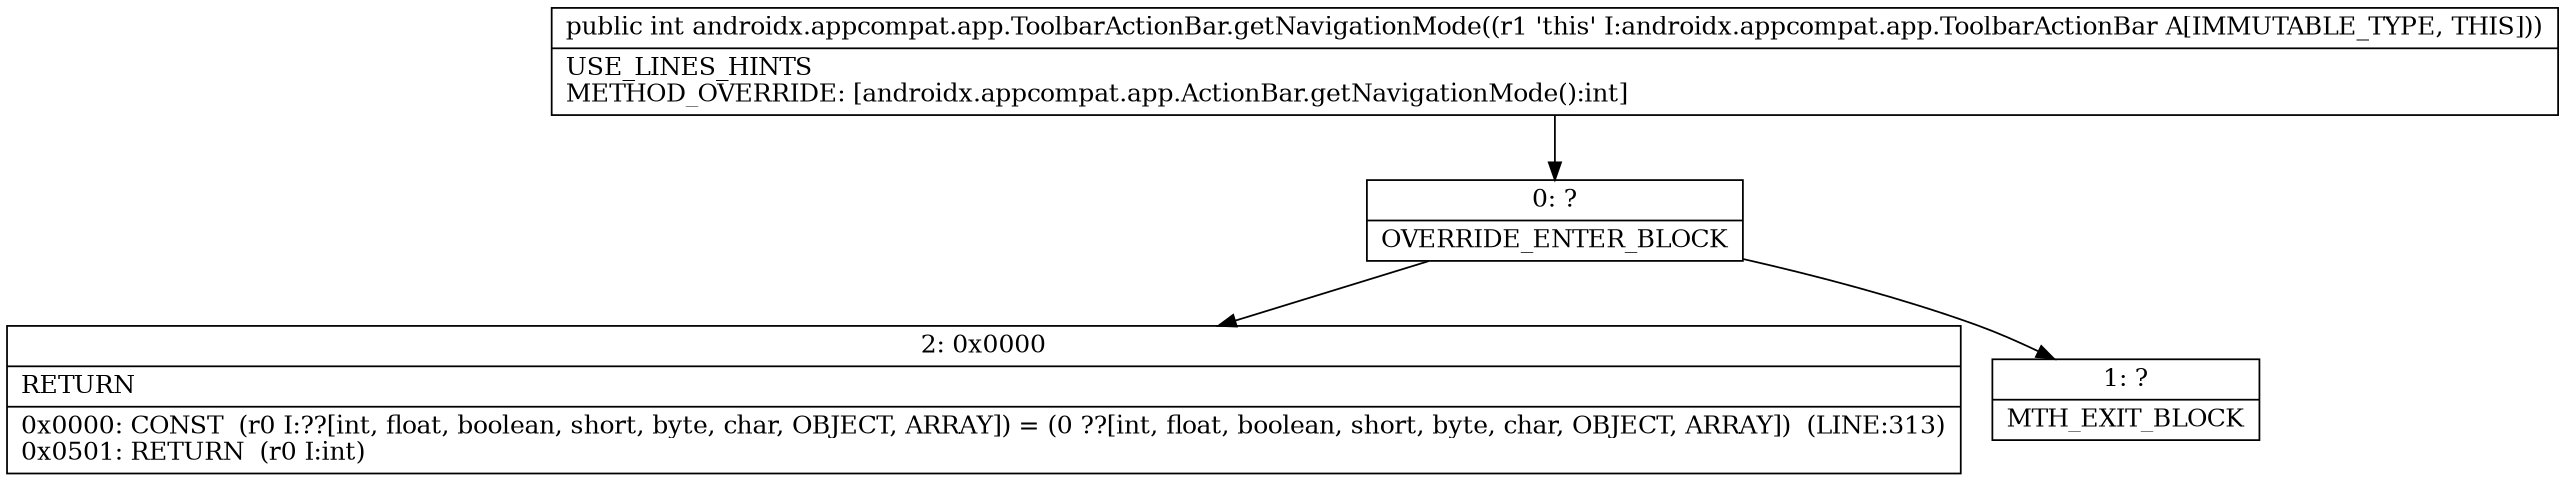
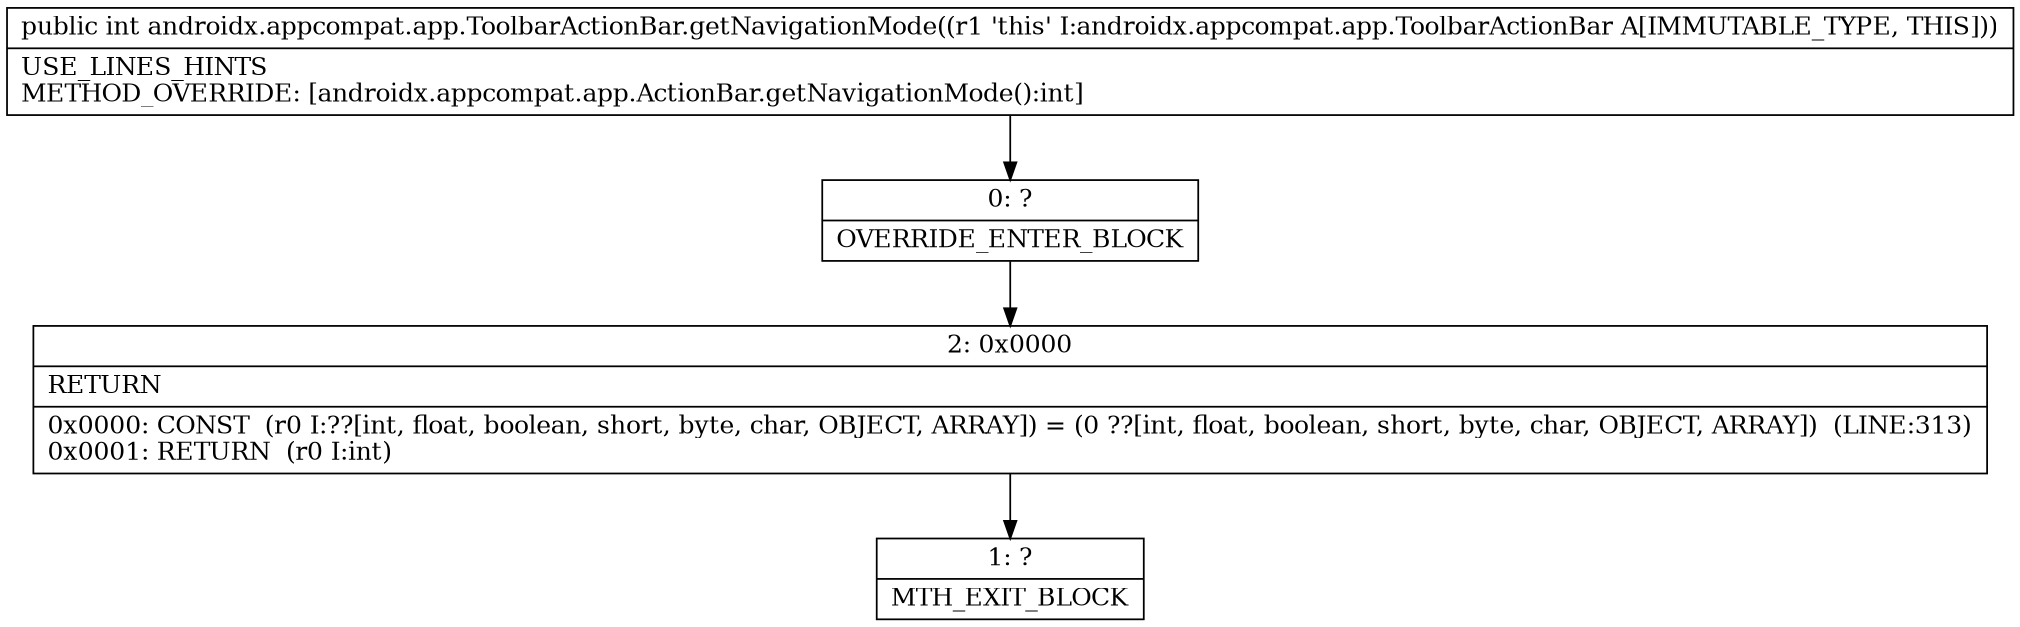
edge "0: ?" -> "1: ?": now "2: 0x0000" -> "1: ?"
node "2: 0x0000": text "0x0501: RETURN  (r0 I:int)" -> "0x0001: RETURN  (r0 I:int)"
